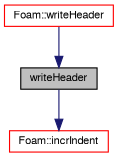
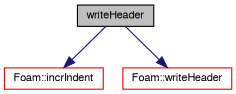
edge "Foam::writeHeader" -> "writeHeader": reversed
